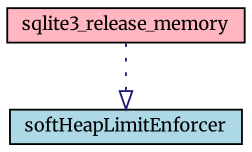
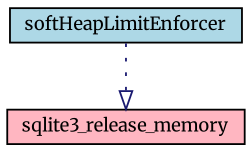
edge "sqlite3_release_memory" -> "softHeapLimitEnforcer": reversed
